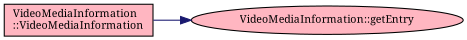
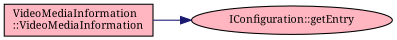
node "VideoMediaInformation::getEntry": label "VideoMediaInformation::getEntry" -> "IConfiguration::getEntry"
